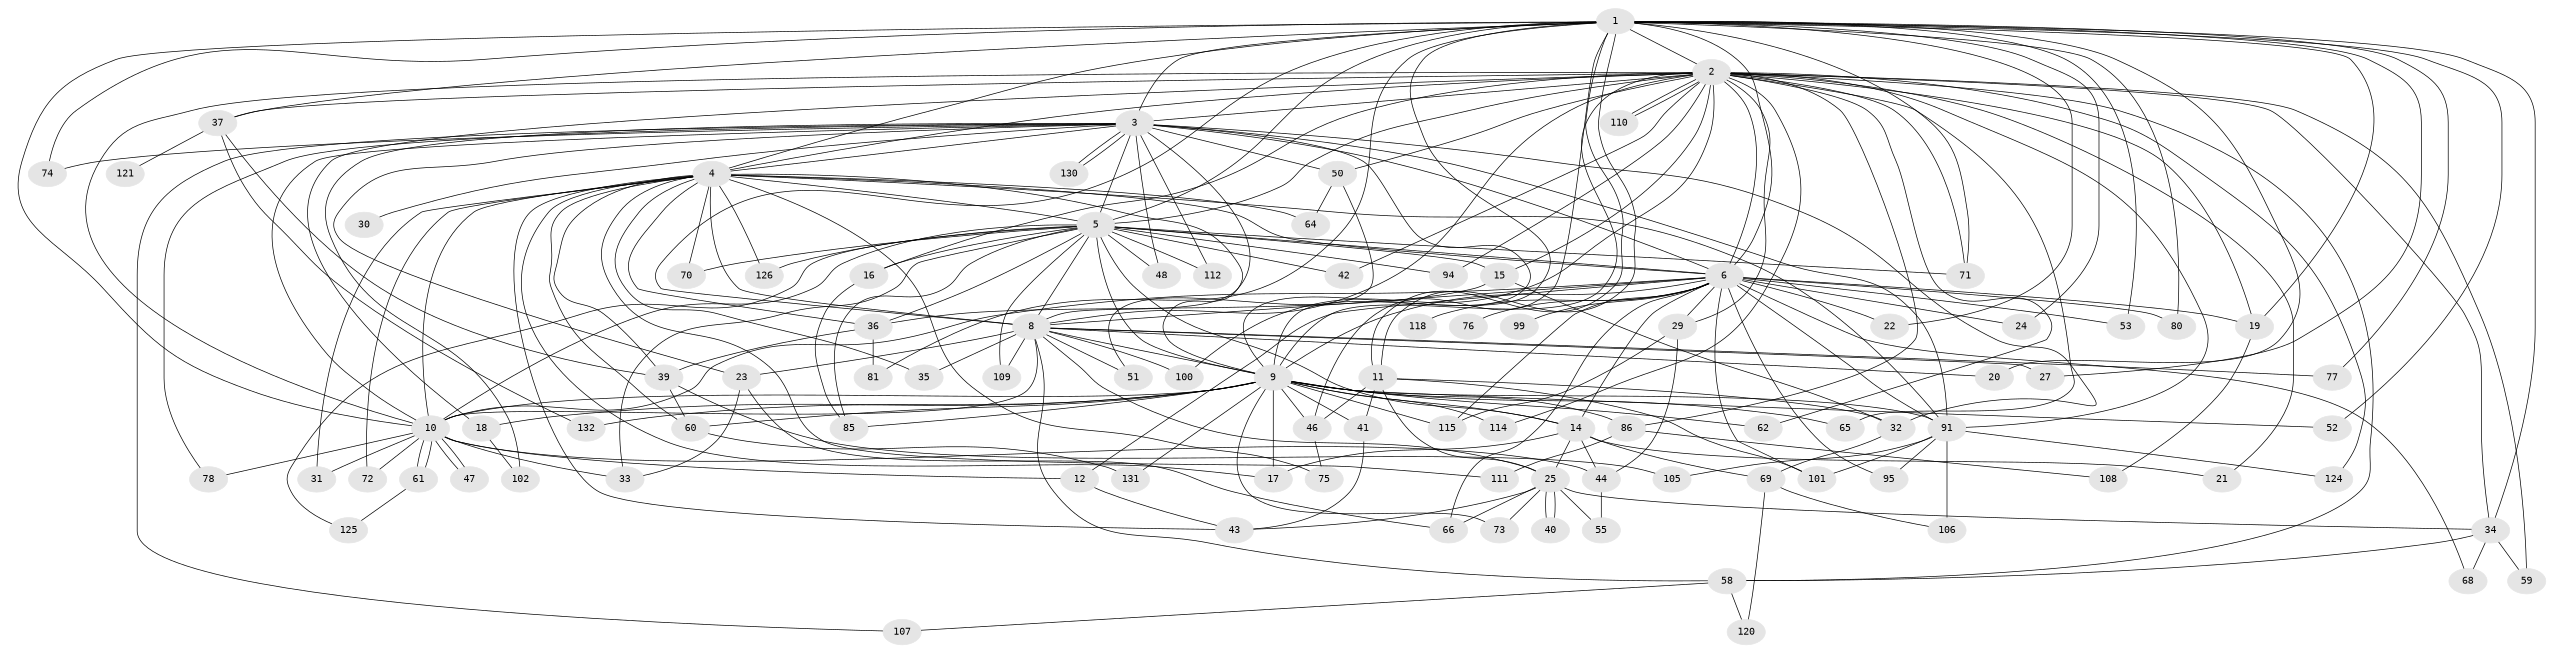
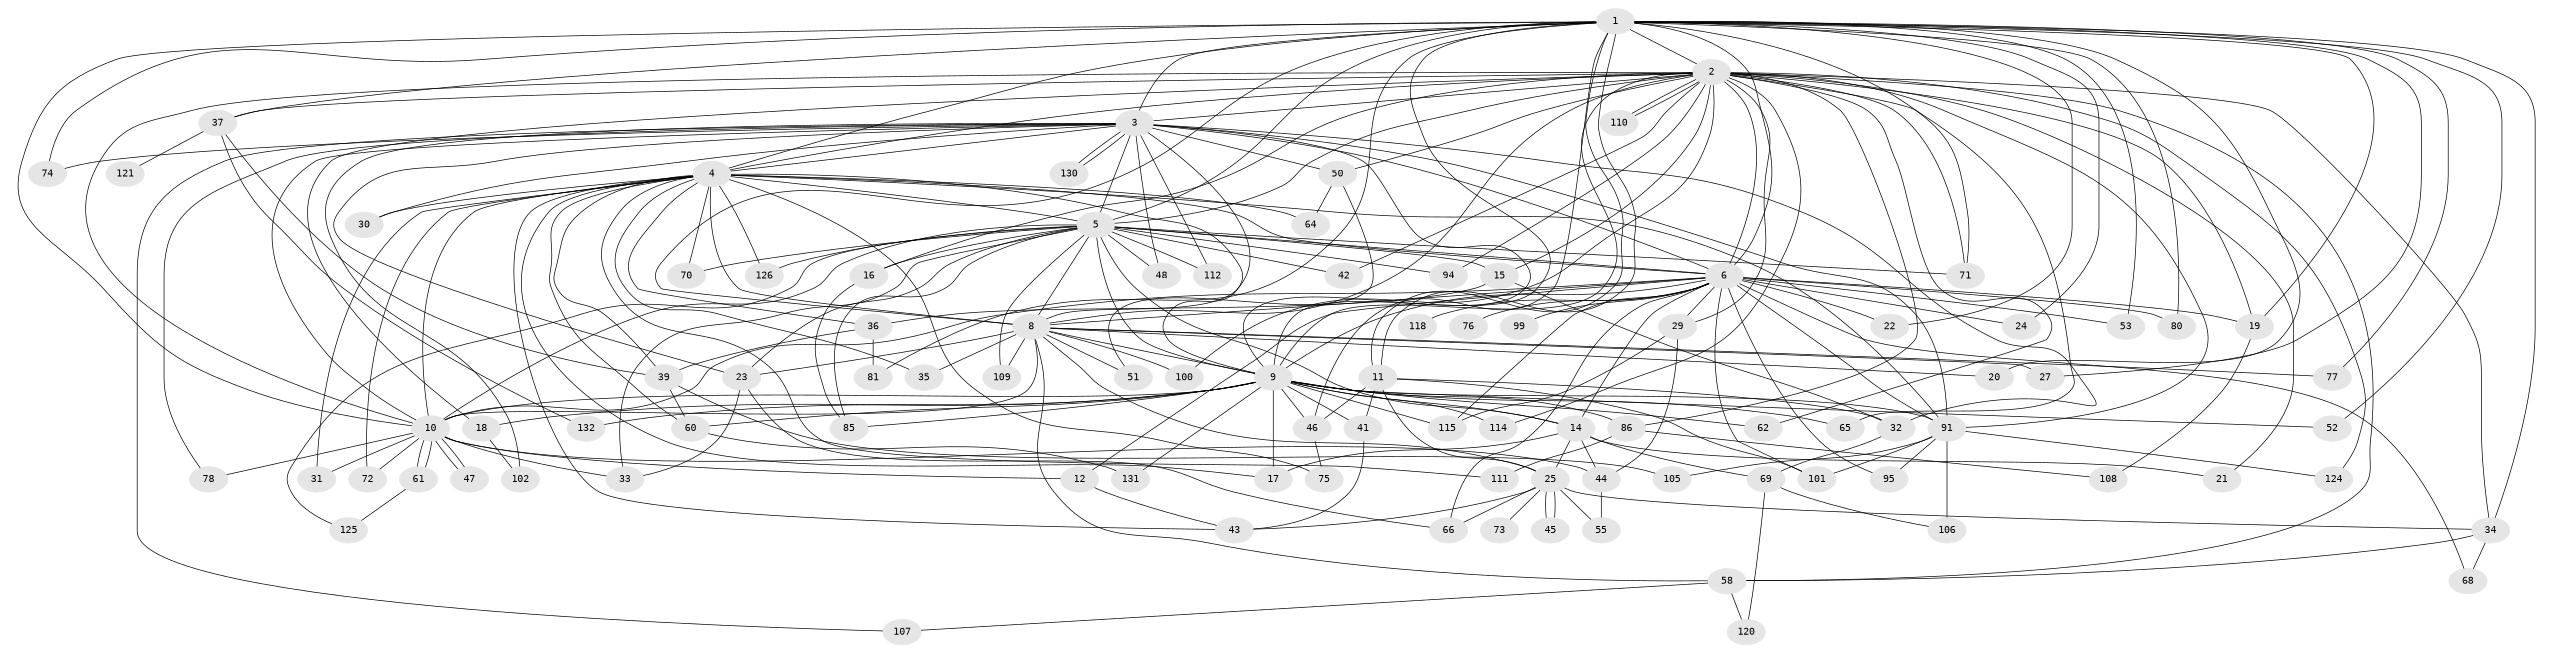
edge "4" -- "30": added
edge "5" -- "36": now "5" -- "23"
edge "9" -- "73": removed
node "40": label "40" -> "45"
node "59": removed
